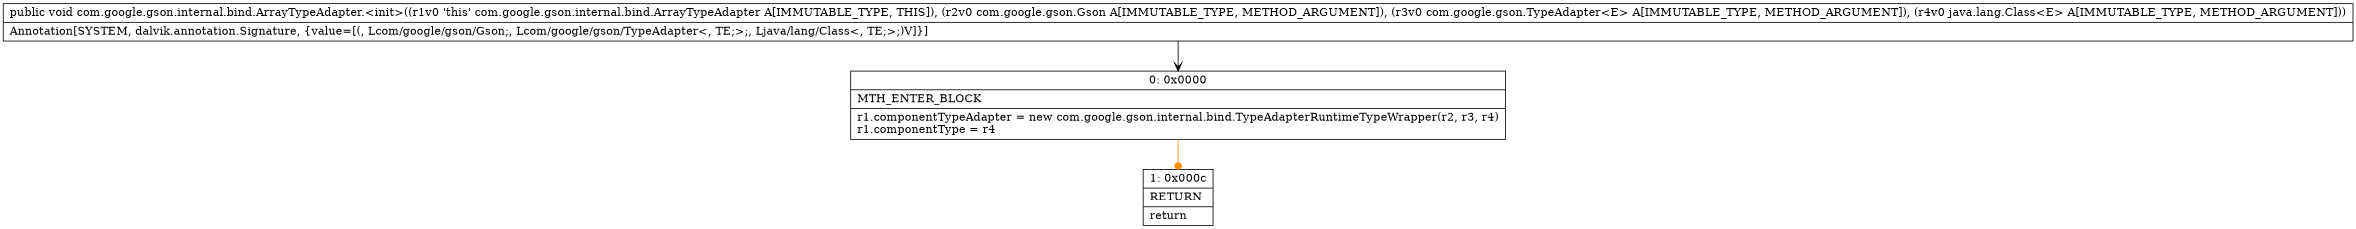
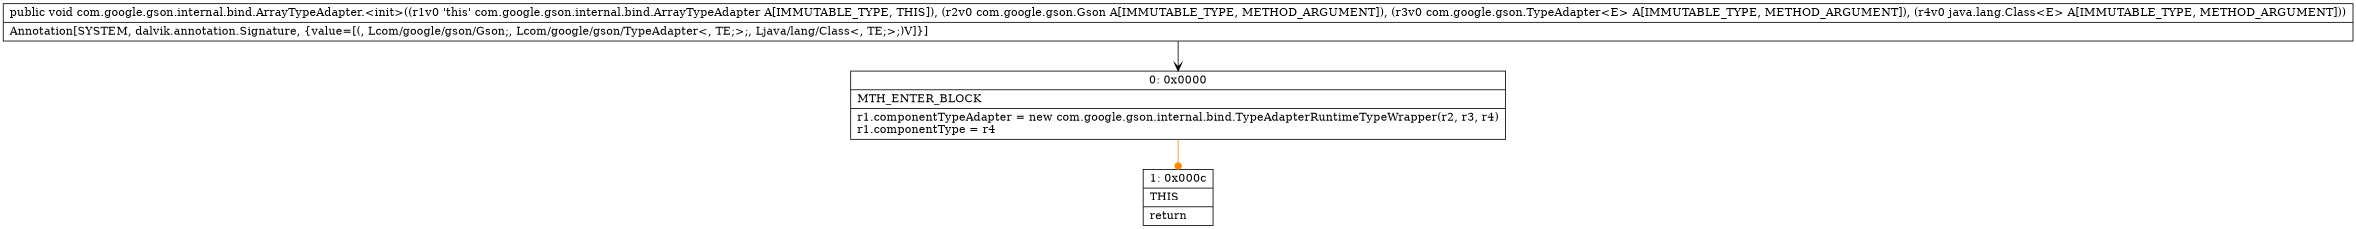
node "1: 0x000c": text "RETURN" -> "THIS"
